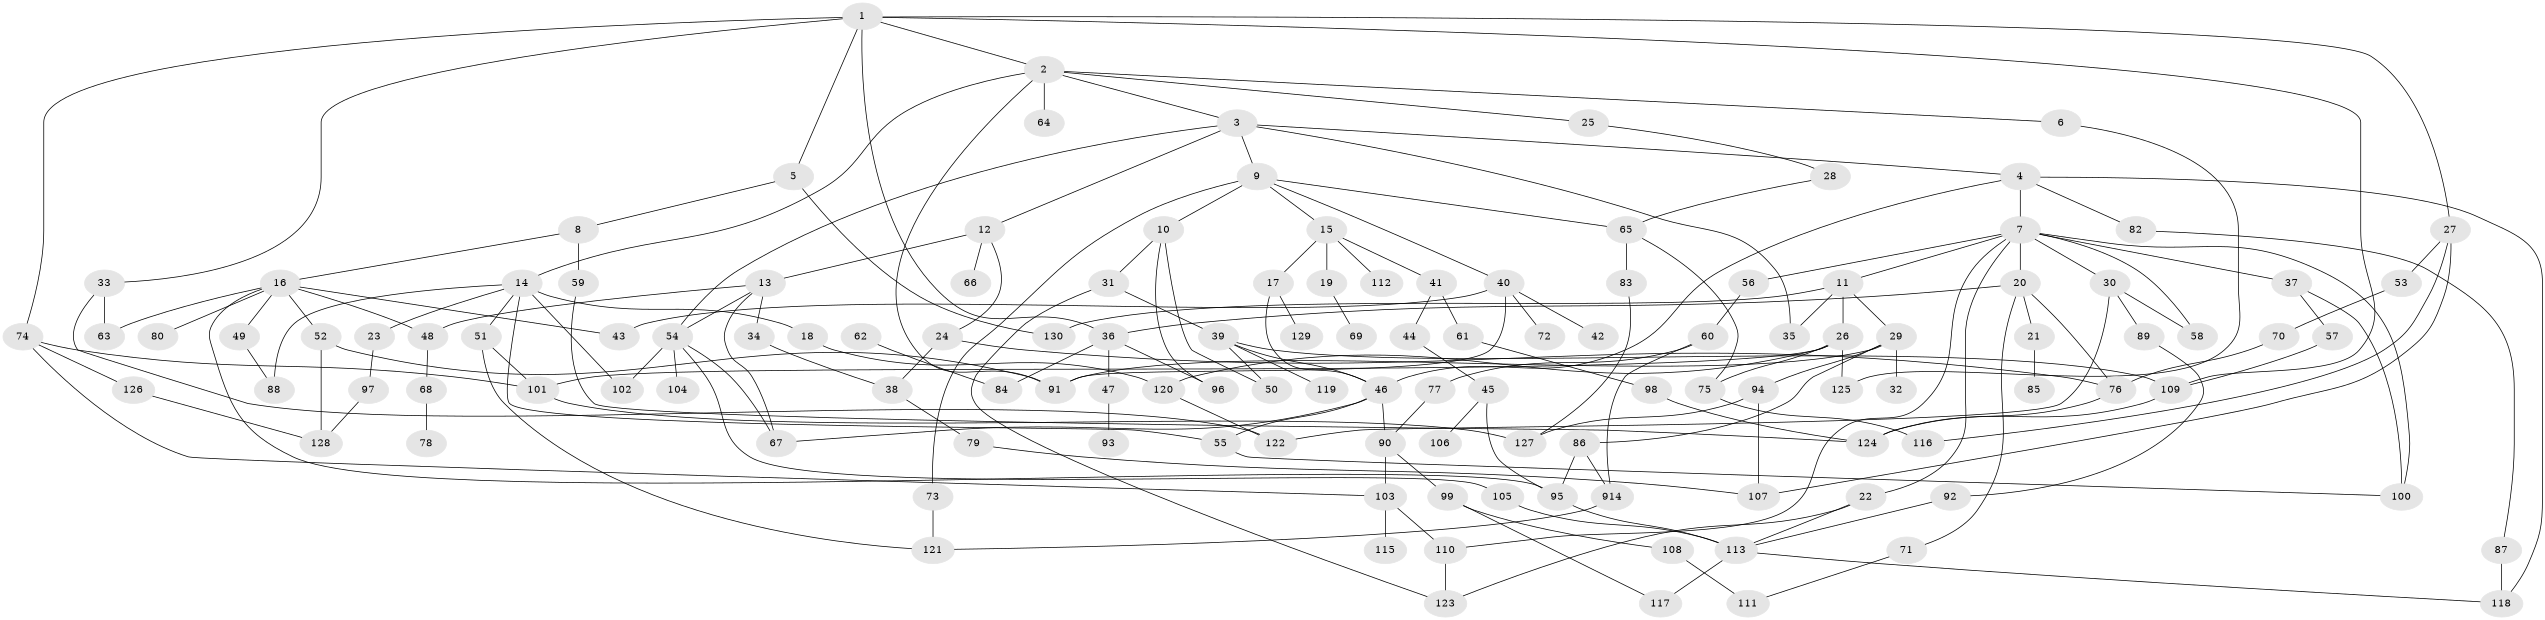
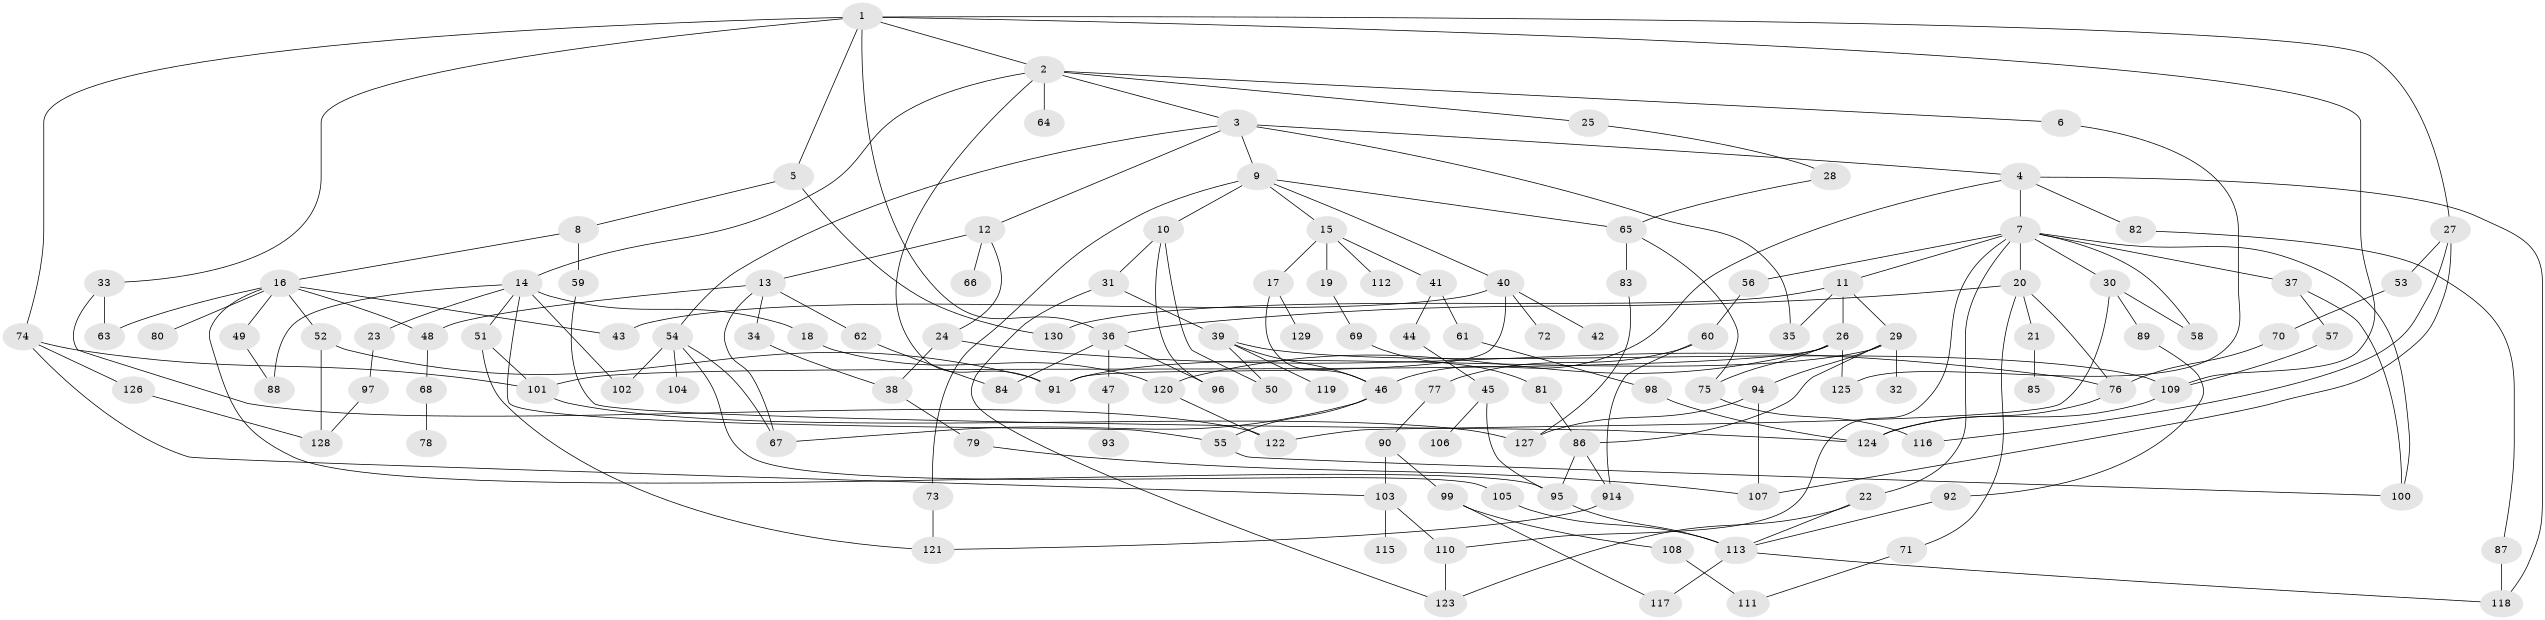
edge "13" -- "54": now "13" -- "62"
node "81": added
edge "46" -- "90": removed
